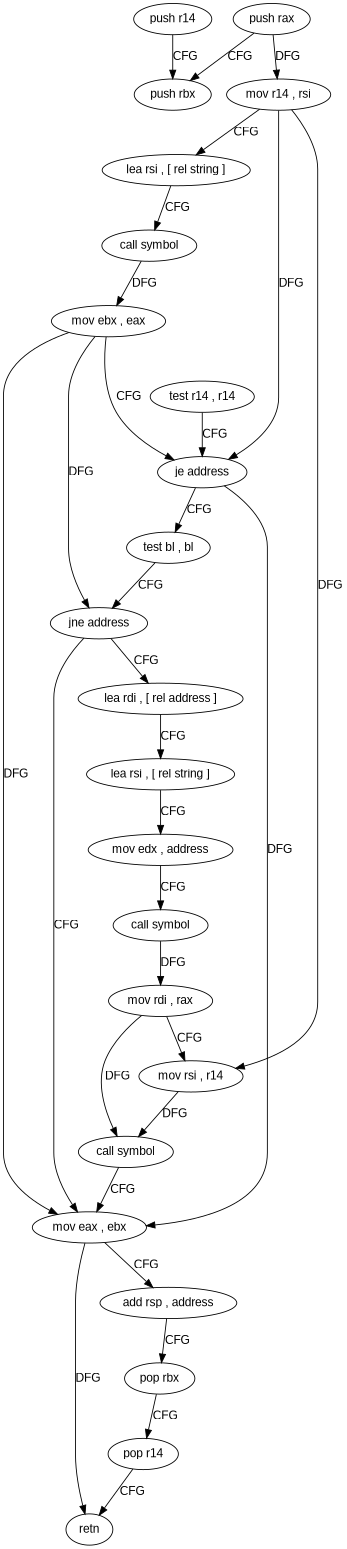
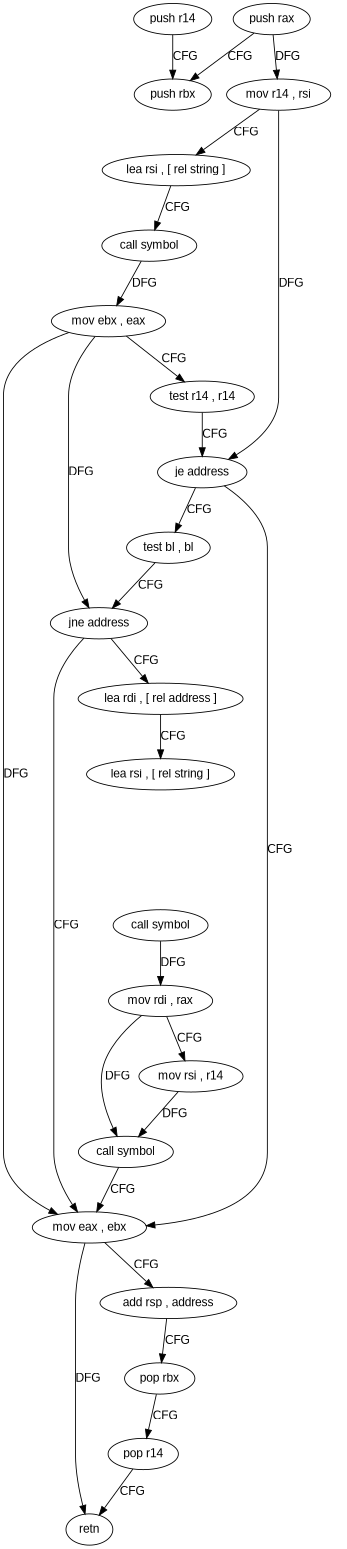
edge "mov ebx , eax" -> "je address": now "mov ebx , eax" -> "test r14 , r14"
edge "mov r14 , rsi" -> "mov rsi , r14": removed, label "DFG"
node "mov edx , address": removed
edge "je address" -> "mov eax , ebx": label "DFG" -> "CFG"
